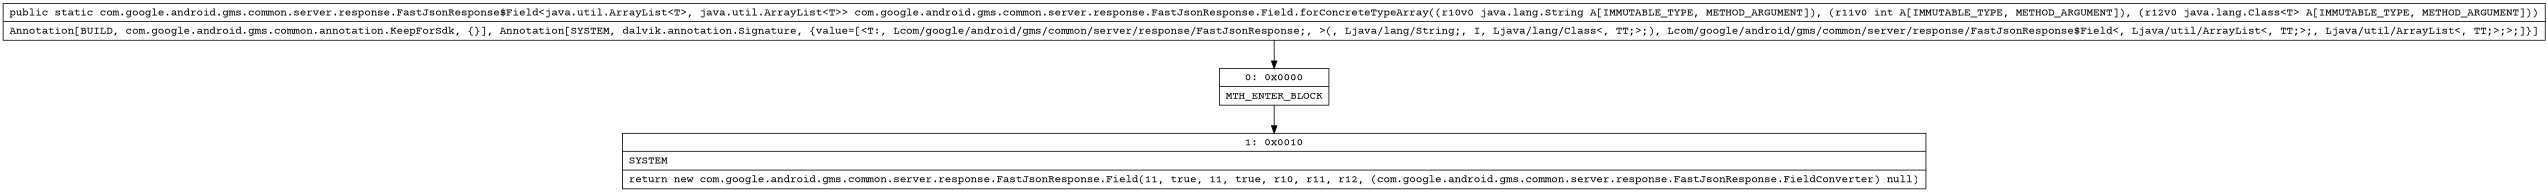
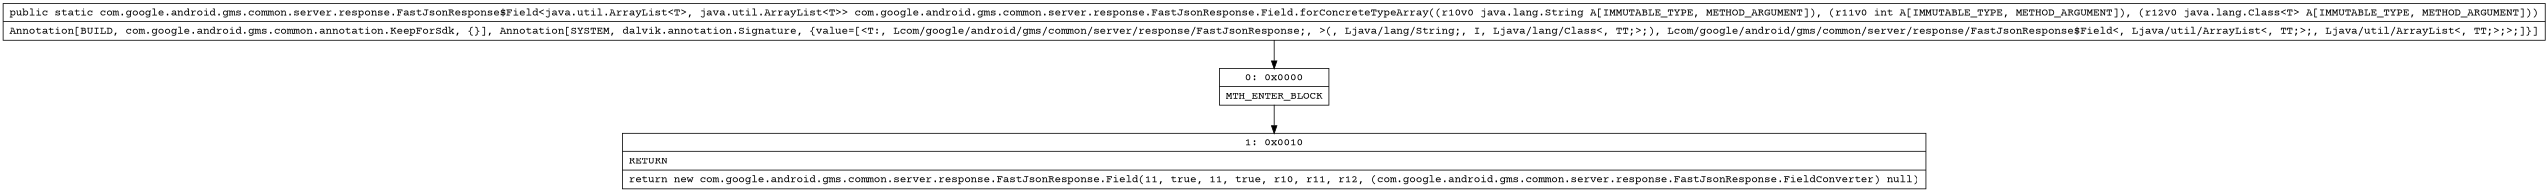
node "1: 0x0010": text "SYSTEM" -> "RETURN"
